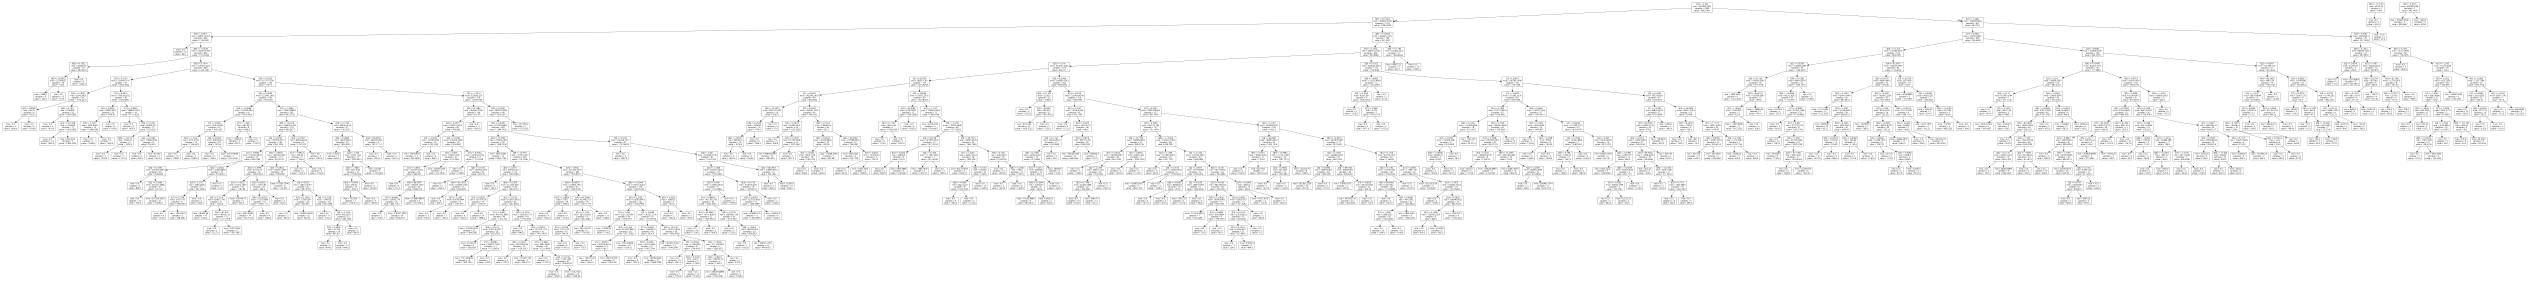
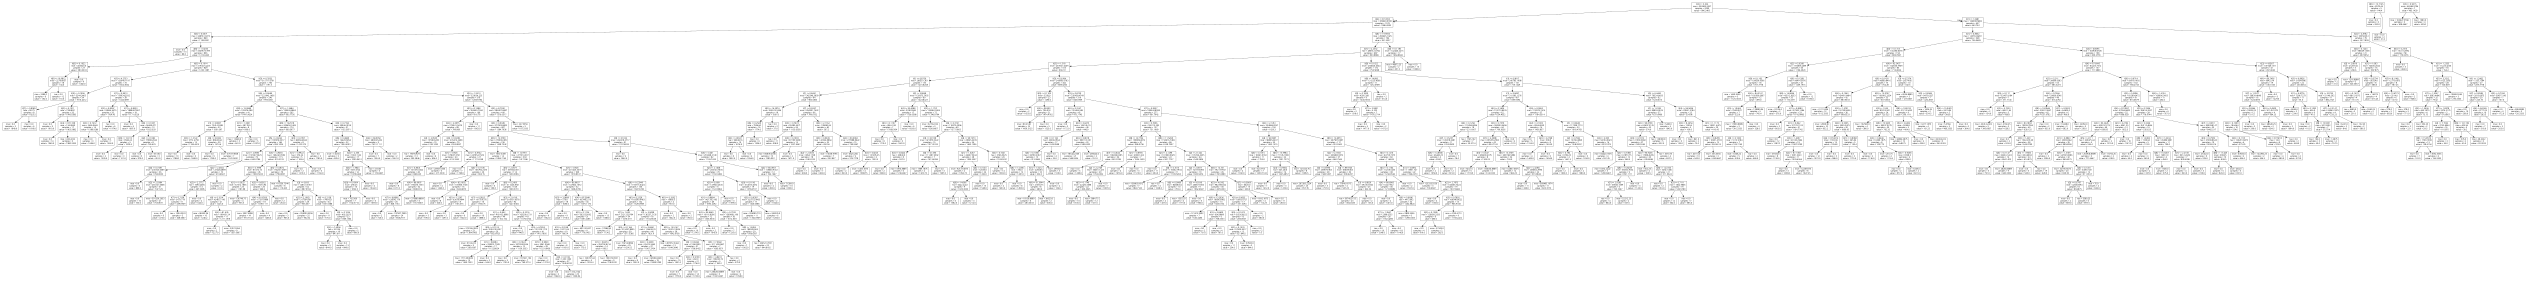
edge "mse = 0.0 samples = 3 value = 220.0" -> "mse = 16.0 samples = 2 value = 31.0": now "X[8] <= 13.7145 mse = 8579.44 samples = 5 value = 144.4" -> "mse = 16.0 samples = 2 value = 31.0"
edge "X[1] <= 1.1175 mse = 18221.4475 samples = 20 value = 416.45" -> "X[0] <= 0.1303 mse = 5113.9184 samples = 7 value = 516.7143": removed
node "mse = 0.0 samples = 6 value = 1031.0": removed
